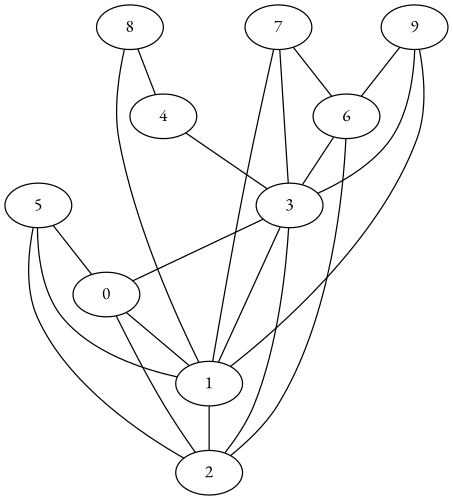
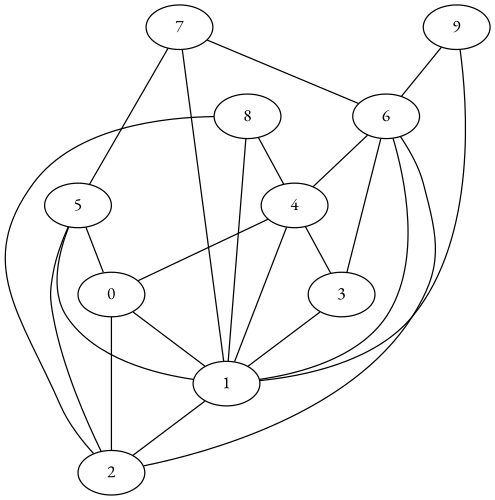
edge "7" -- "3": now "7" -- "5"
edge "9" -- "3": removed
edge "6" -- "4": added
edge "3" -- "0": now "4" -- "0"
edge "4" -- "1": added
edge "6" -- "1": added
edge "3" -- "2": now "8" -- "2"
